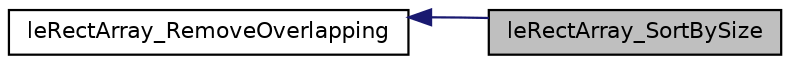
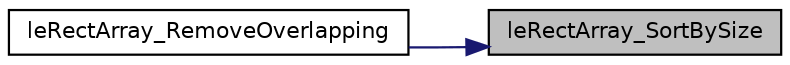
edge "leRectArray_SortBySize" -> "leRectArray_RemoveOverlapping": reversed
